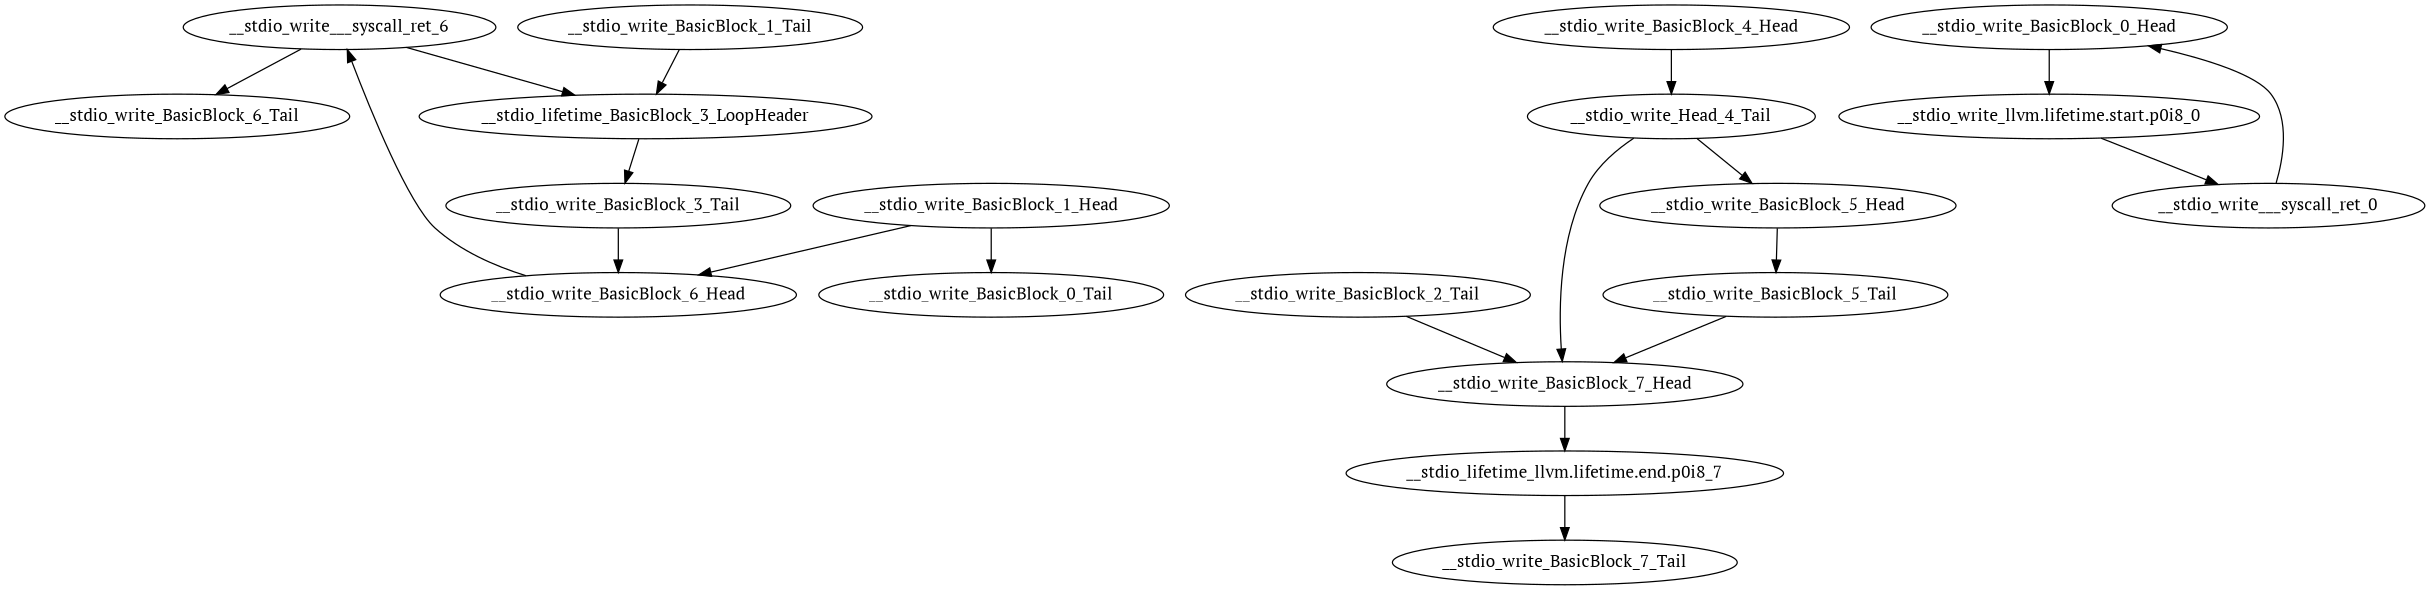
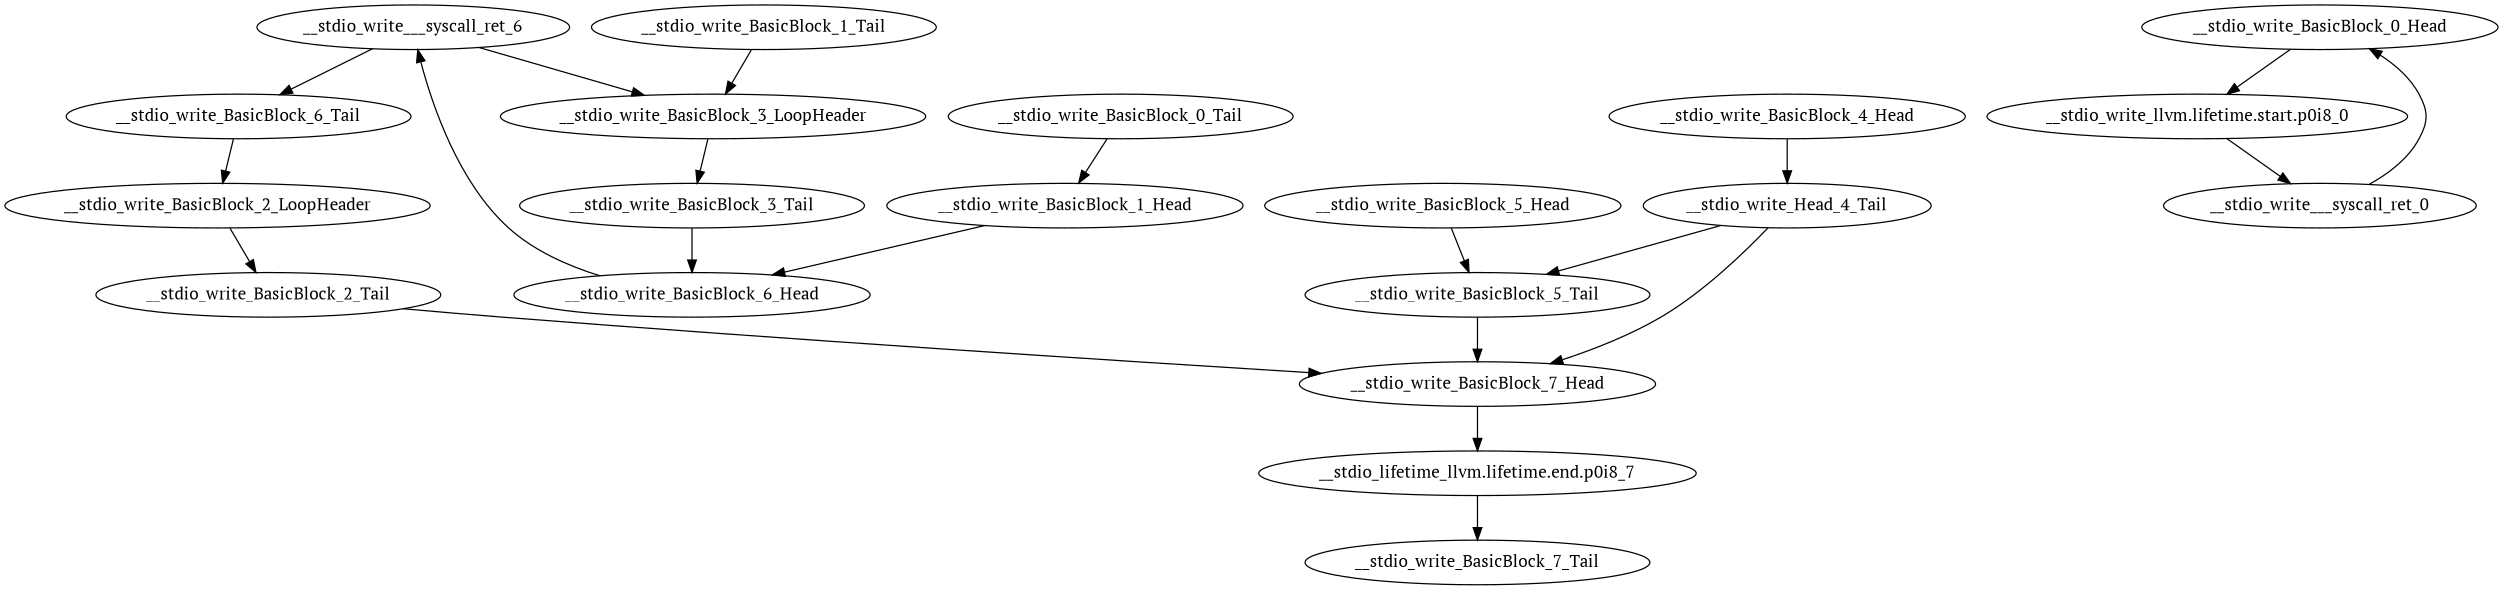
node "__stdio_lifetime_BasicBlock_3_LoopHeader": label "__stdio_lifetime_BasicBlock_3_LoopHeader" -> "__stdio_write_BasicBlock_3_LoopHeader"
edge "__stdio_write_Head_4_Tail" -> "__stdio_write_BasicBlock_5_Head": now "__stdio_write_Head_4_Tail" -> "__stdio_write_BasicBlock_5_Tail"
node "__stdio_write_BasicBlock_2_LoopHeader": added
edge "__stdio_write_BasicBlock_1_Head" -> "__stdio_write_BasicBlock_0_Tail": reversed
